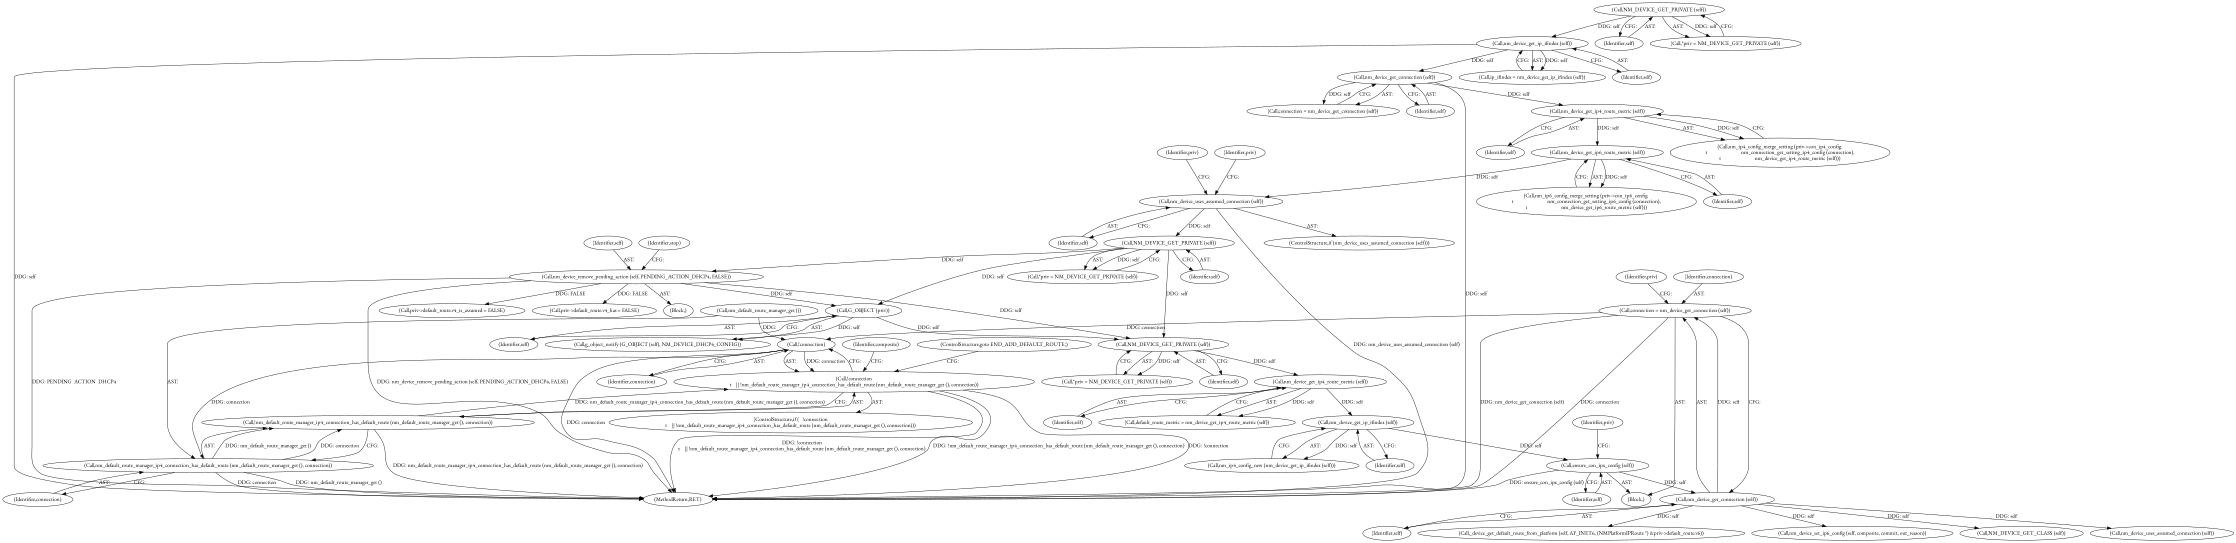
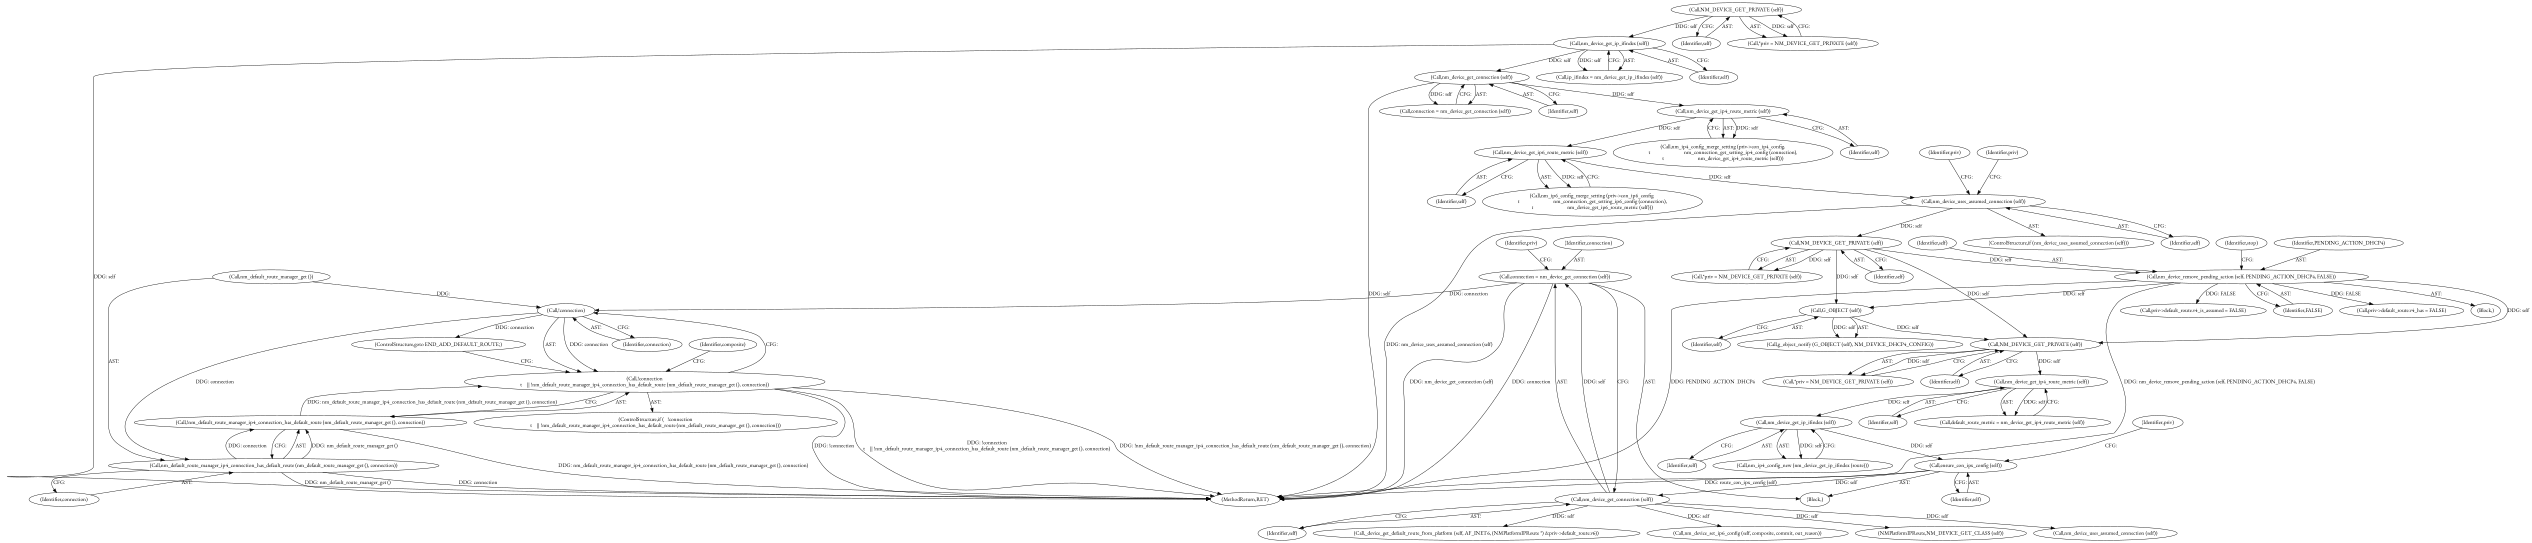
node "(Identifier,PENDING_ACTION_DHCP4)": added
node "(Call,G_OBJECT (priv))": label "(Call,G_OBJECT (priv))" -> "(Call,G_OBJECT (self))"
node "(Identifier,FALSE)": added
edge "(Call,!connection)" -> "(MethodReturn,RET)": now "(Call,!connection)" -> "(ControlStructure,goto END_ADD_DEFAULT_ROUTE;)"
node "(Call,nm_ip4_config_new (nm_device_get_ip_ifindex (self)))": label "(Call,nm_ip4_config_new (nm_device_get_ip_ifindex (self)))" -> "(Call,nm_ip4_config_new (nm_device_get_ip_ifindex (route)))"
edge "(Call,ensure_con_ipx_config (self))" -> "(MethodReturn,RET)": label "DDG: ensure_con_ipx_config (self)" -> "DDG: route_con_ipx_config (self)"
node "(Call,NM_DEVICE_GET_CLASS (self))": label "(Call,NM_DEVICE_GET_CLASS (self))" -> "(NMPlatformIPRoute,NM_DEVICE_GET_CLASS (self))"
